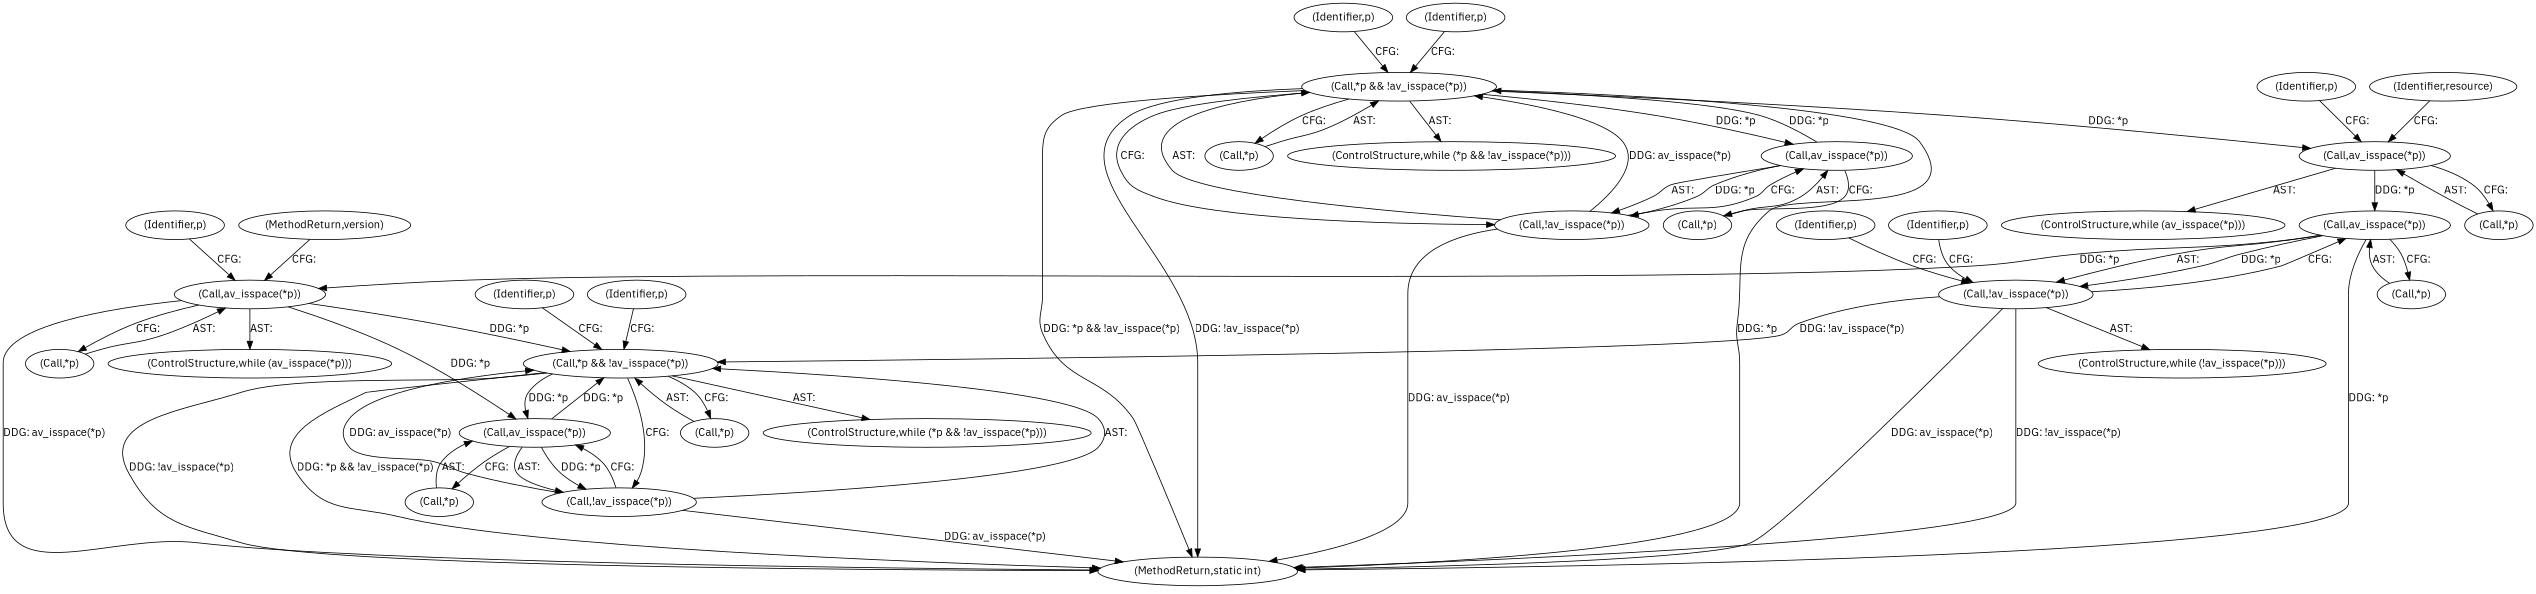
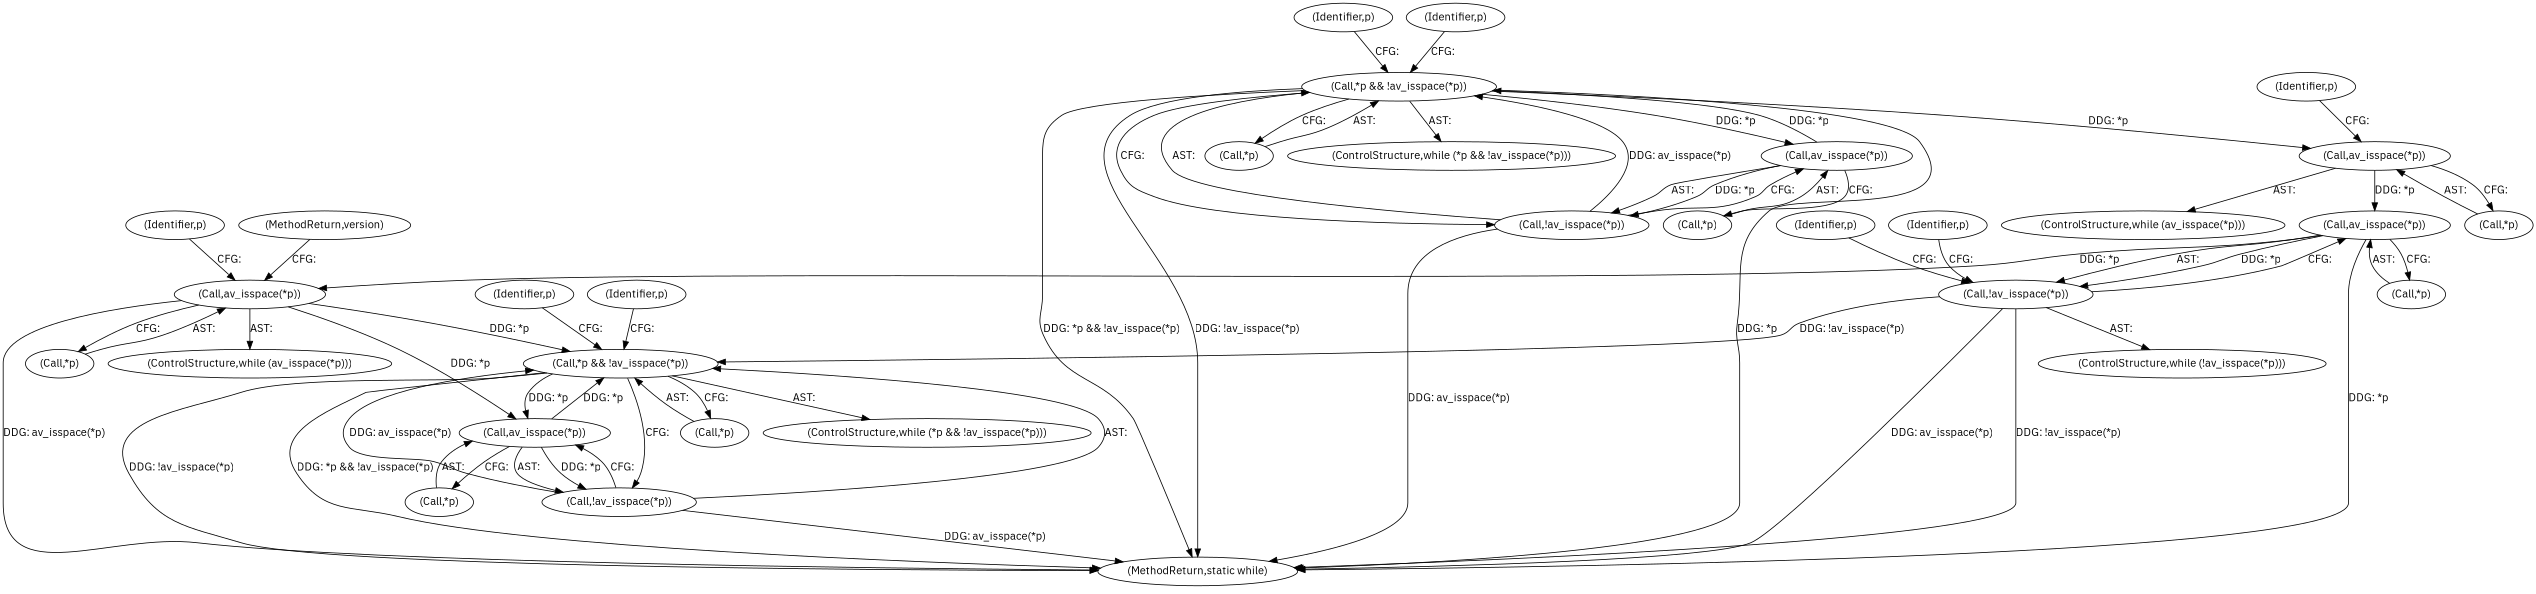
node "(Identifier,resource)": removed
node "(MethodReturn,static int)": label "(MethodReturn,static int)" -> "(MethodReturn,static while)"
